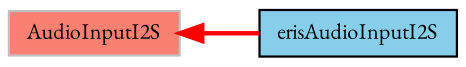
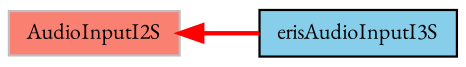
node "erisAudioInputI2S": label "erisAudioInputI2S" -> "erisAudioInputI3S"
